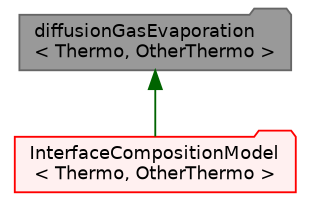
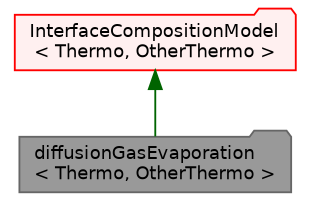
edge "InterfaceCompositionModel < Thermo, OtherThermo >" -> "diffusionGasEvaporation < Thermo, OtherThermo >": reversed
